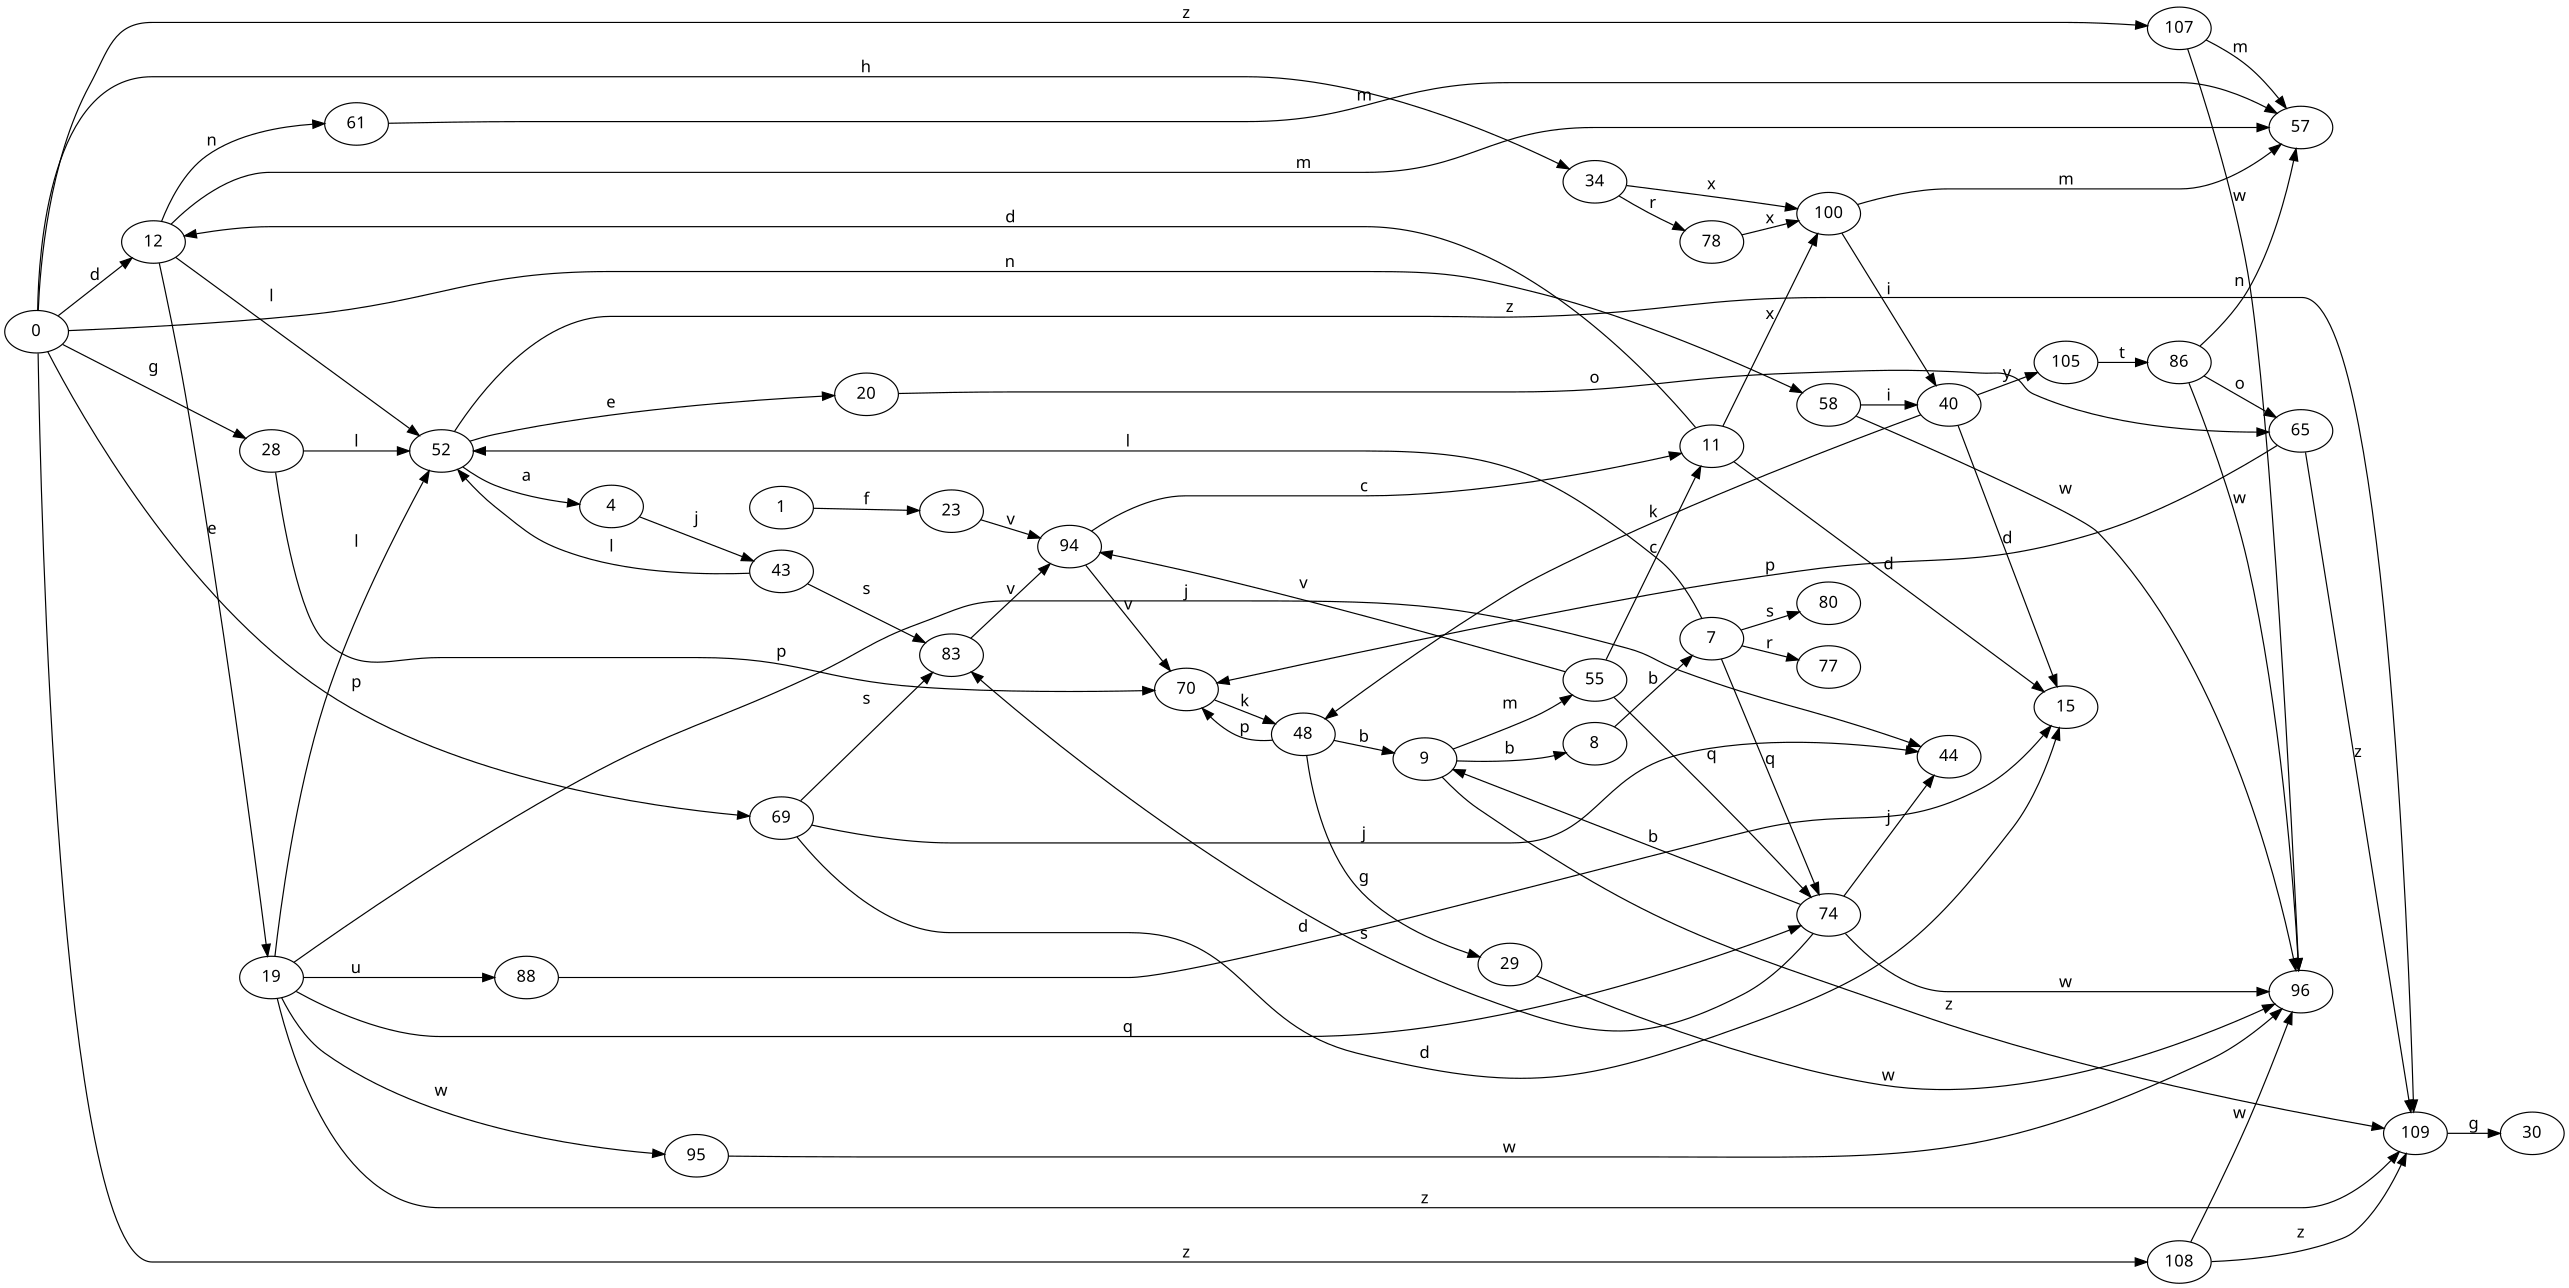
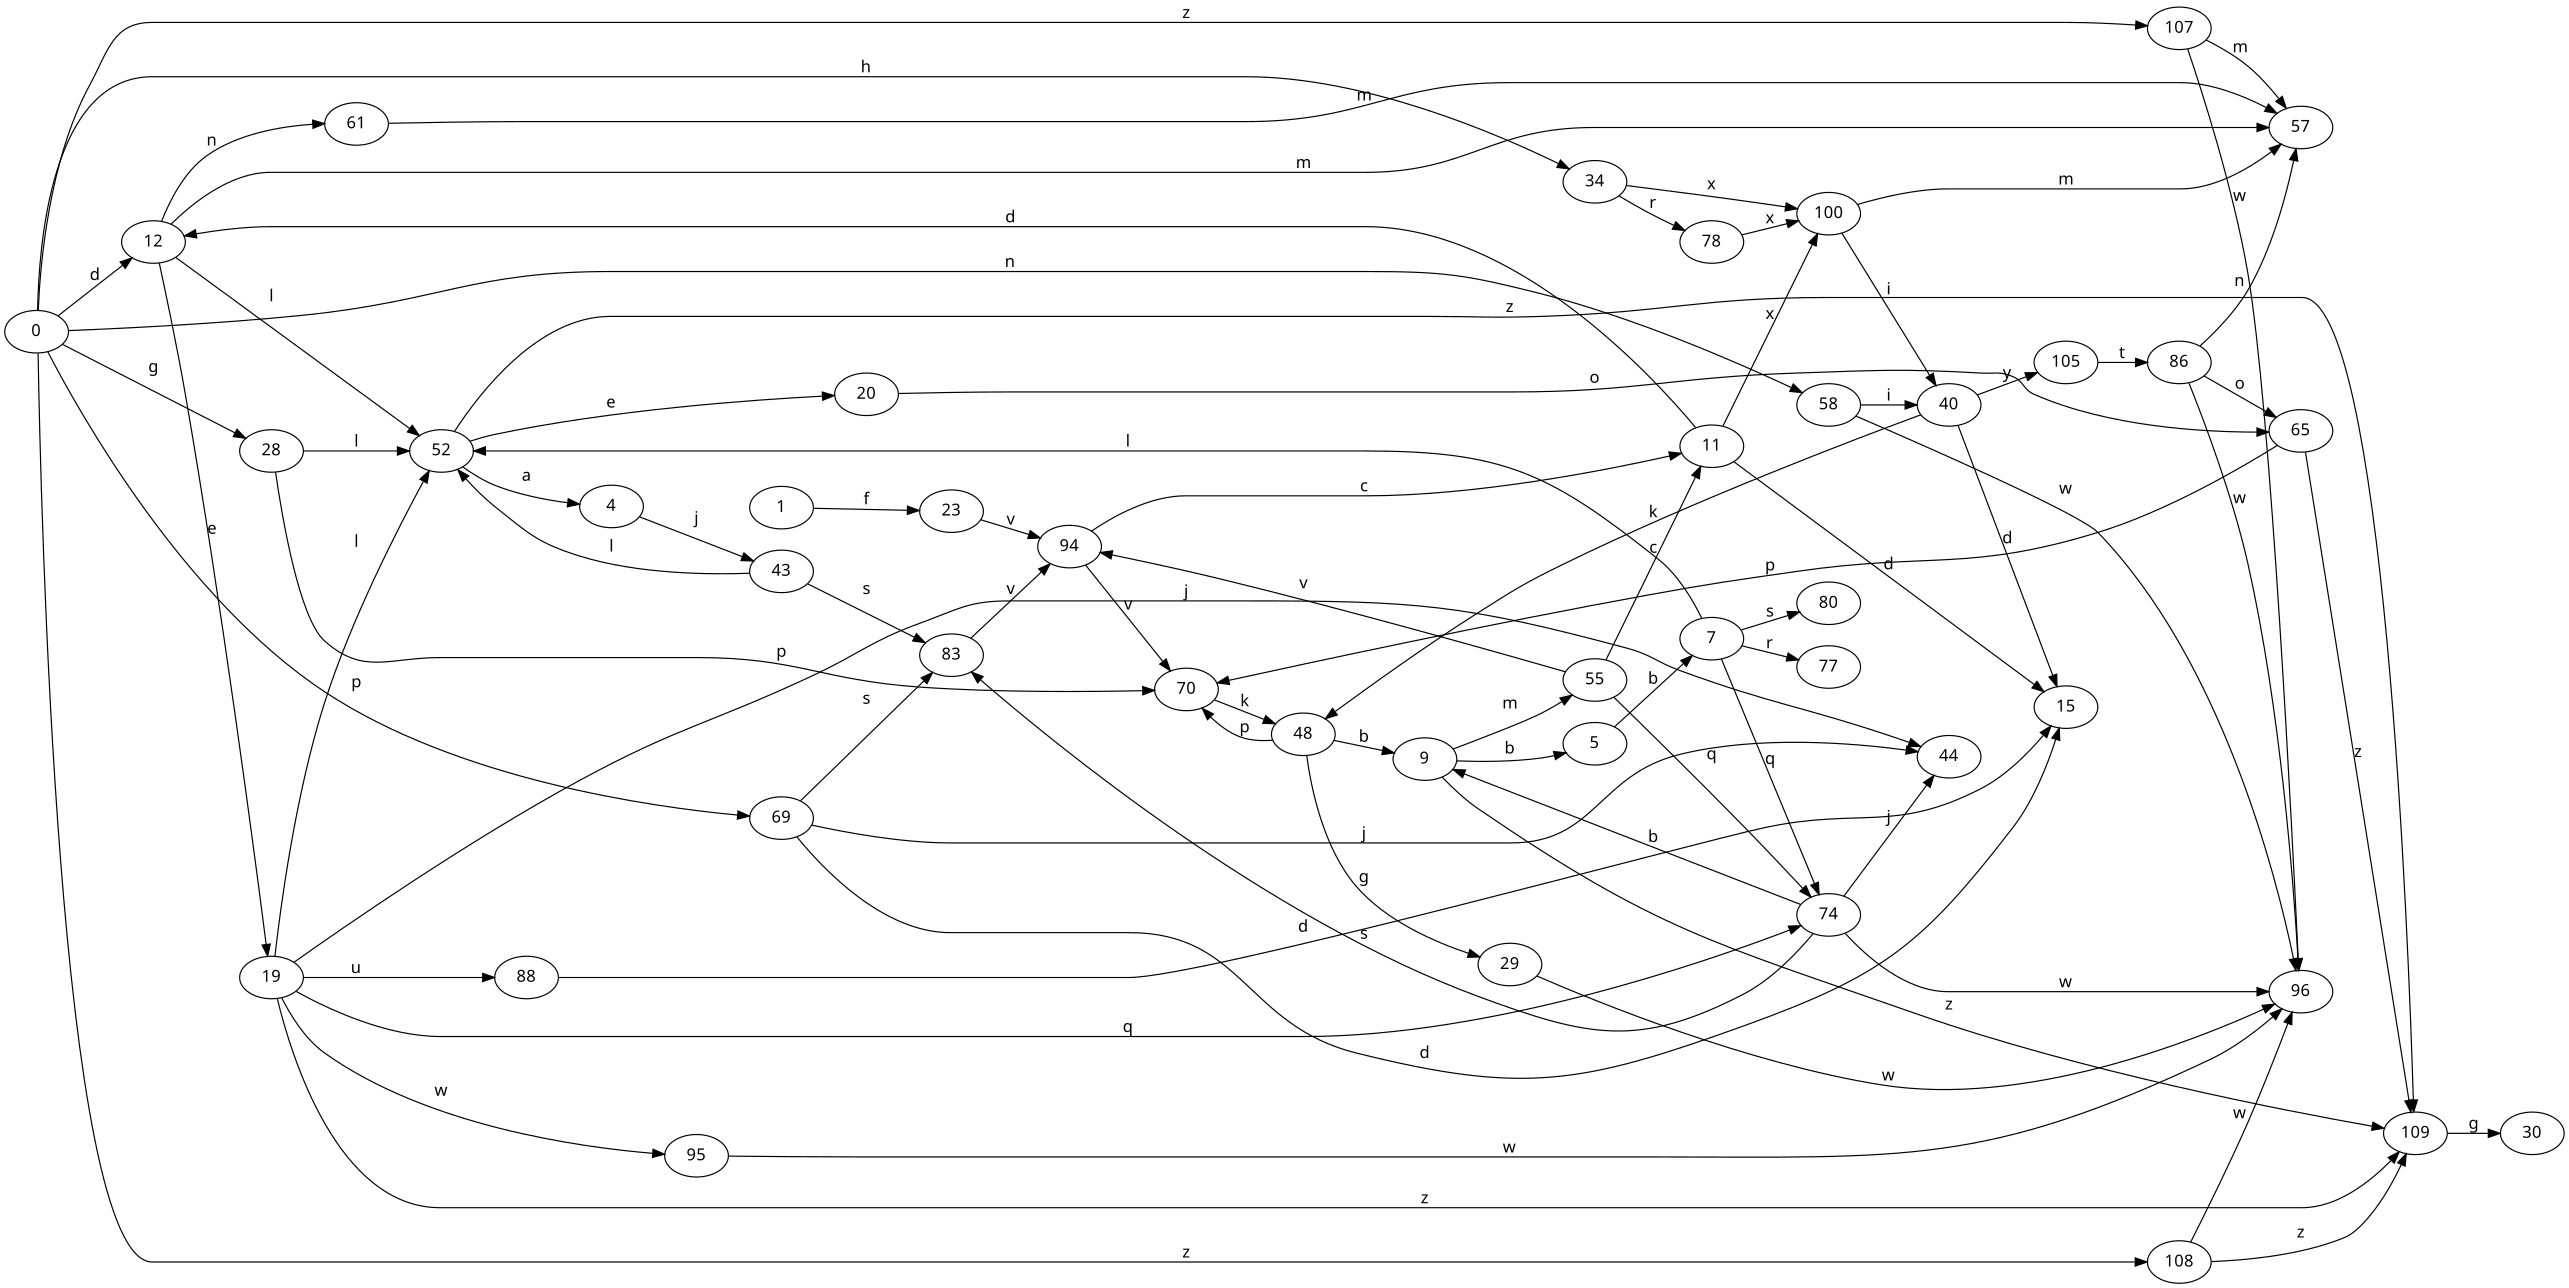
node "8": label "8" -> "5"
